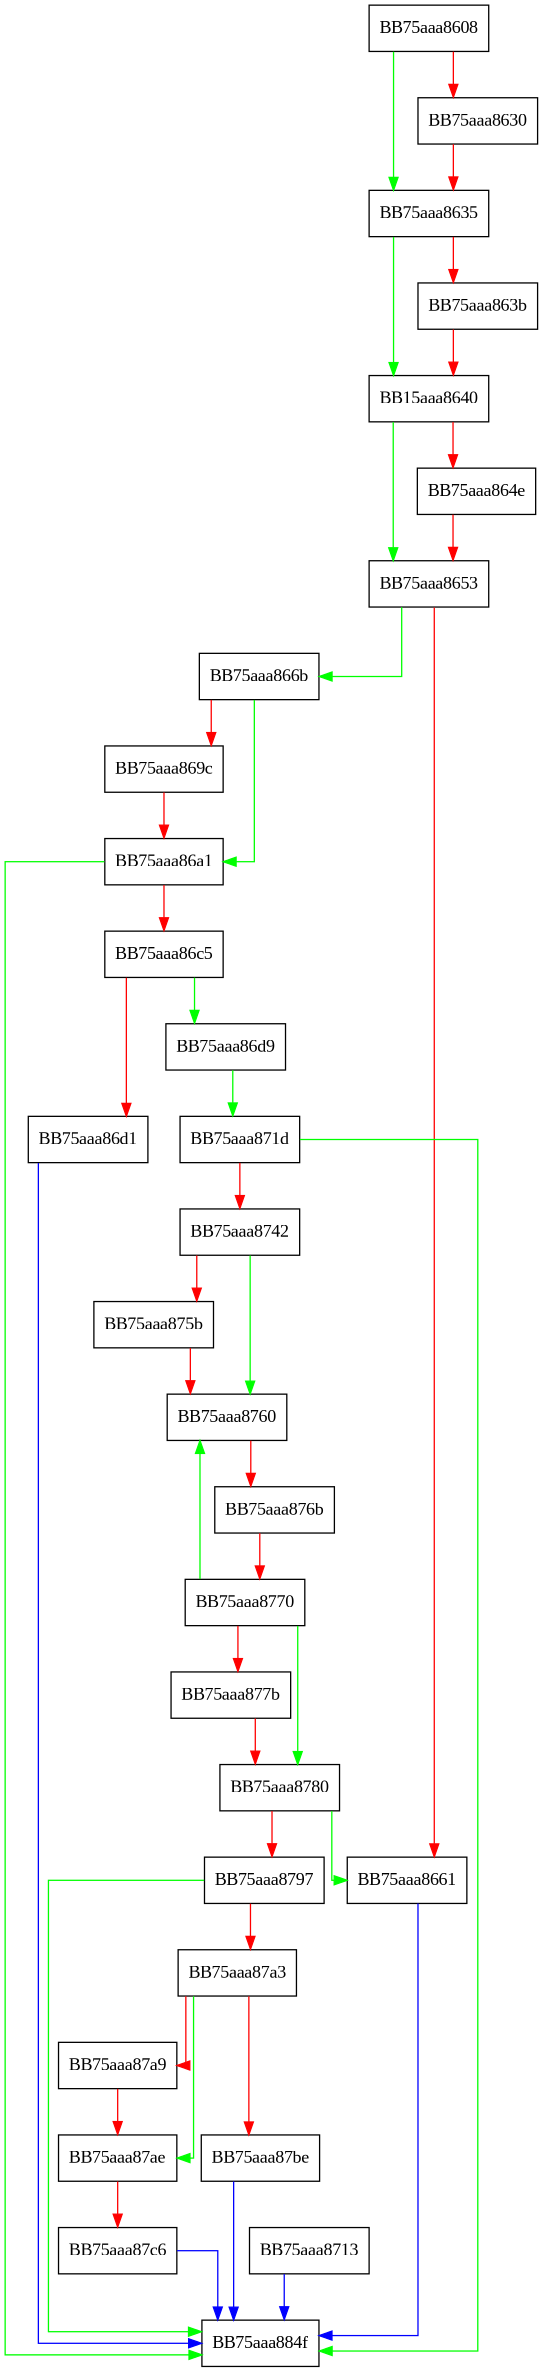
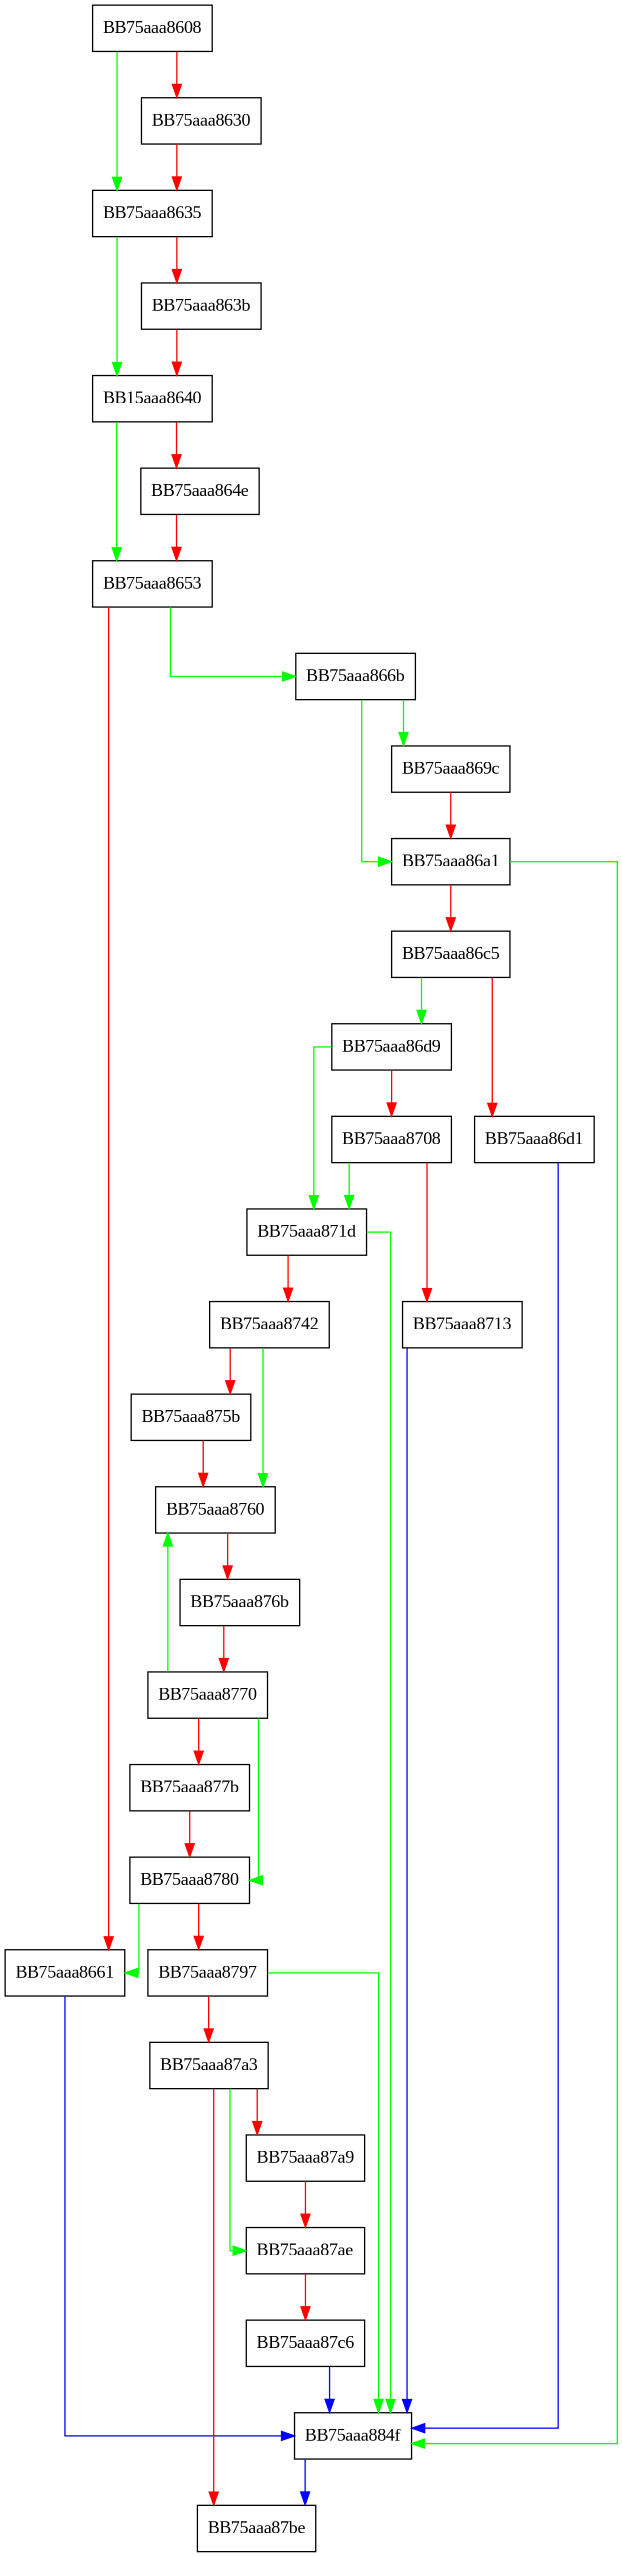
edge "BB75aaa866b" -> "BB75aaa869c": color red -> green
node "BB75aaa8708": added
edge "BB75aaa87be" -> "BB75aaa884f": reversed
